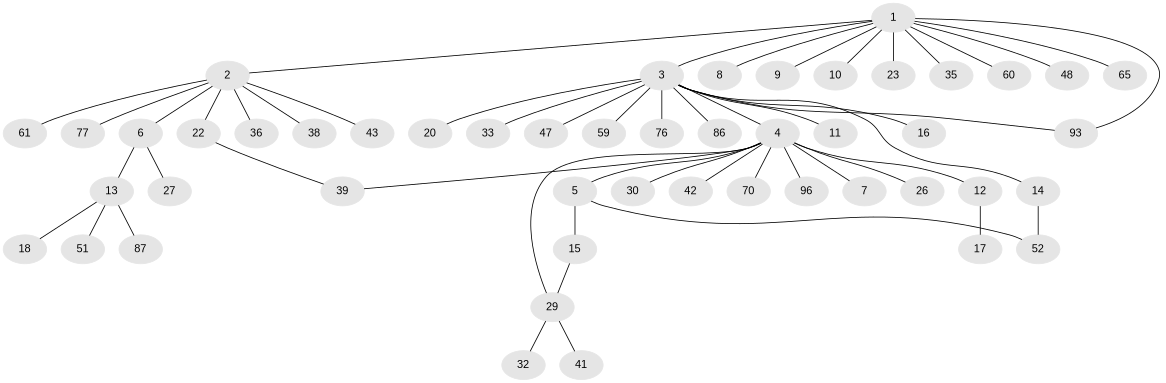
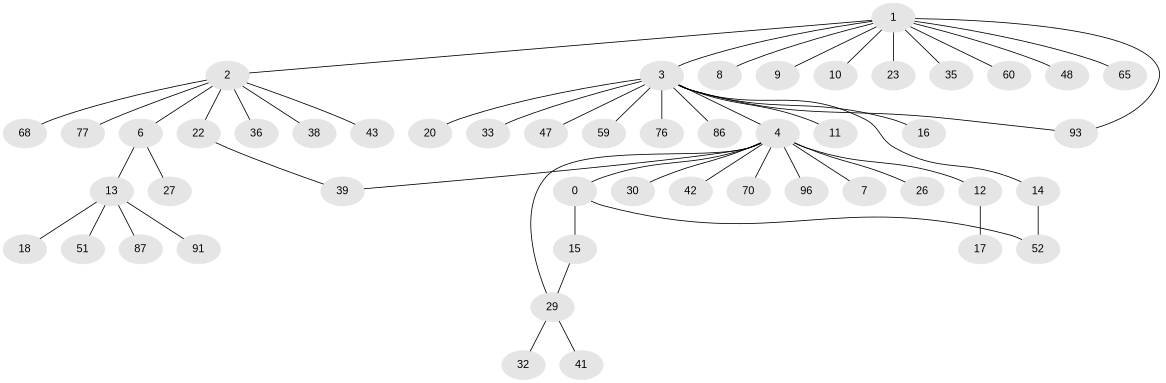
node "61": label "61" -> "68"
node "5": label "5" -> "0"
node "91": added
